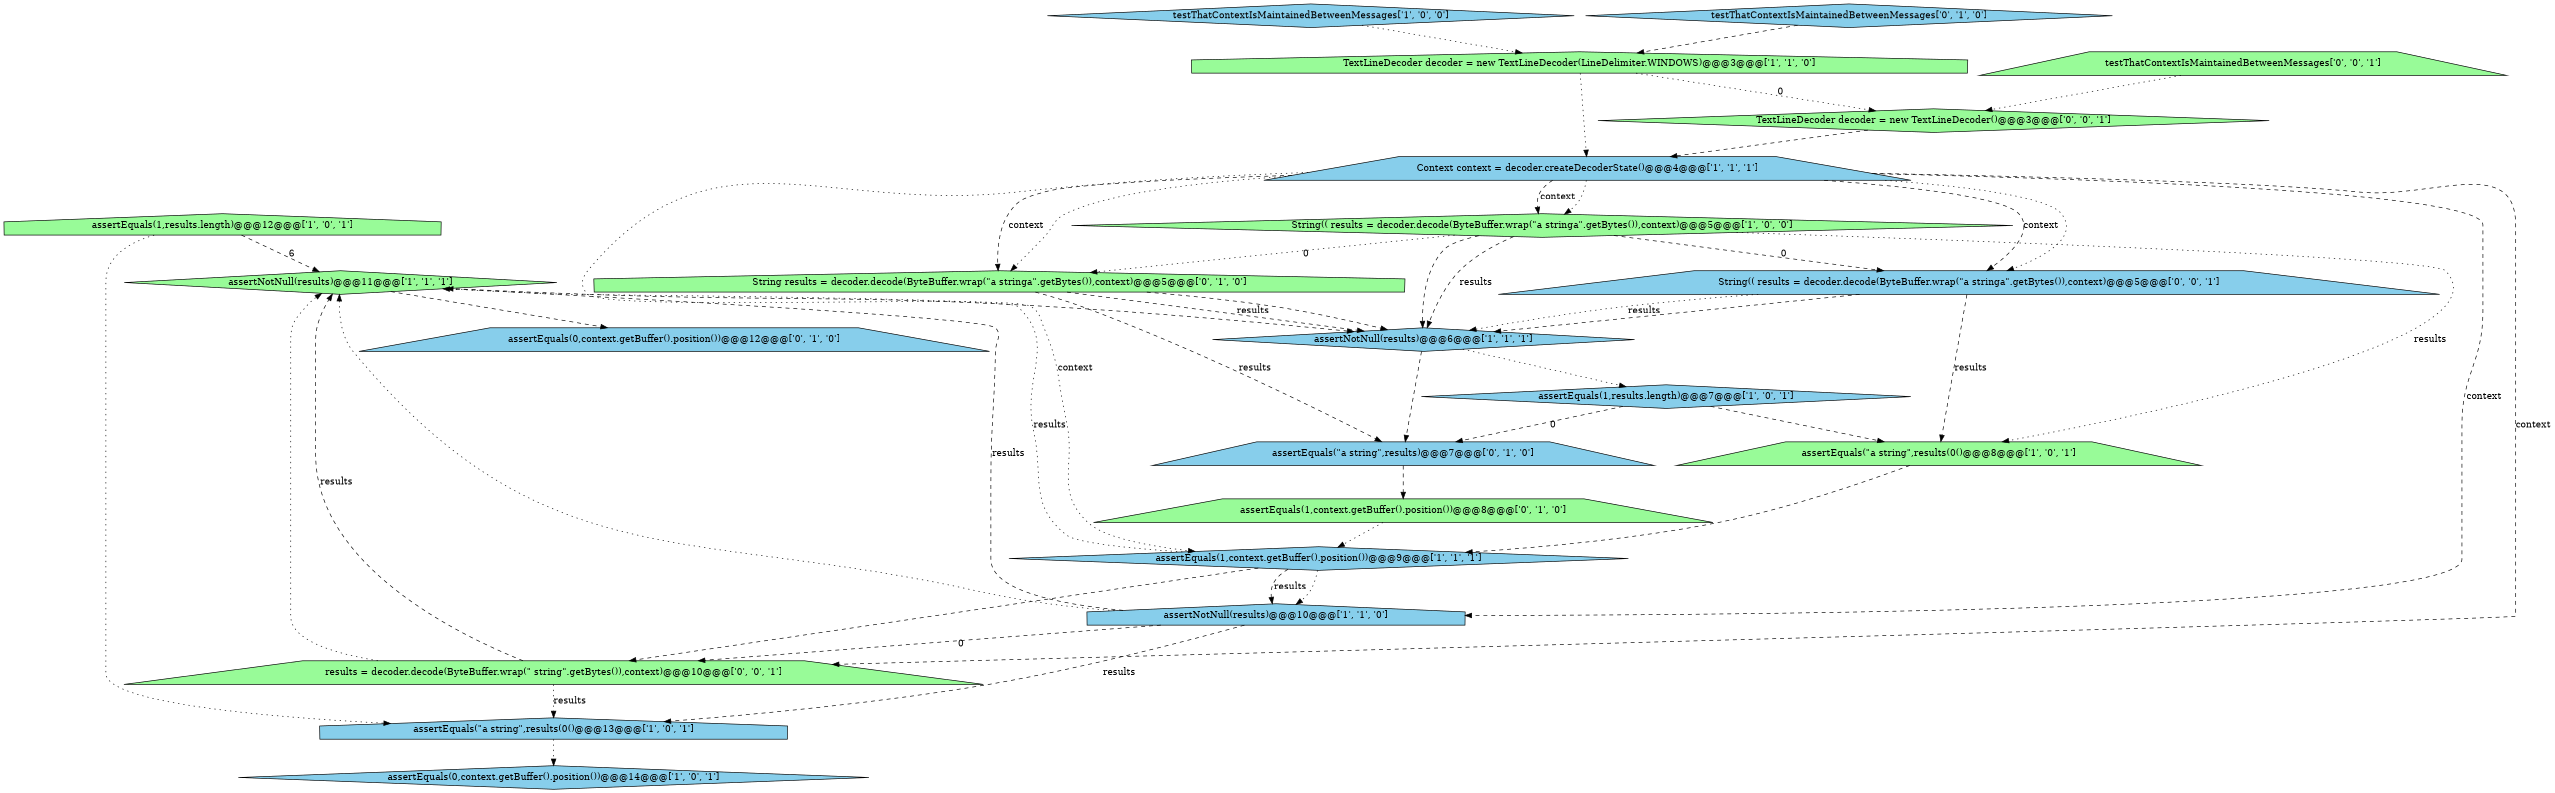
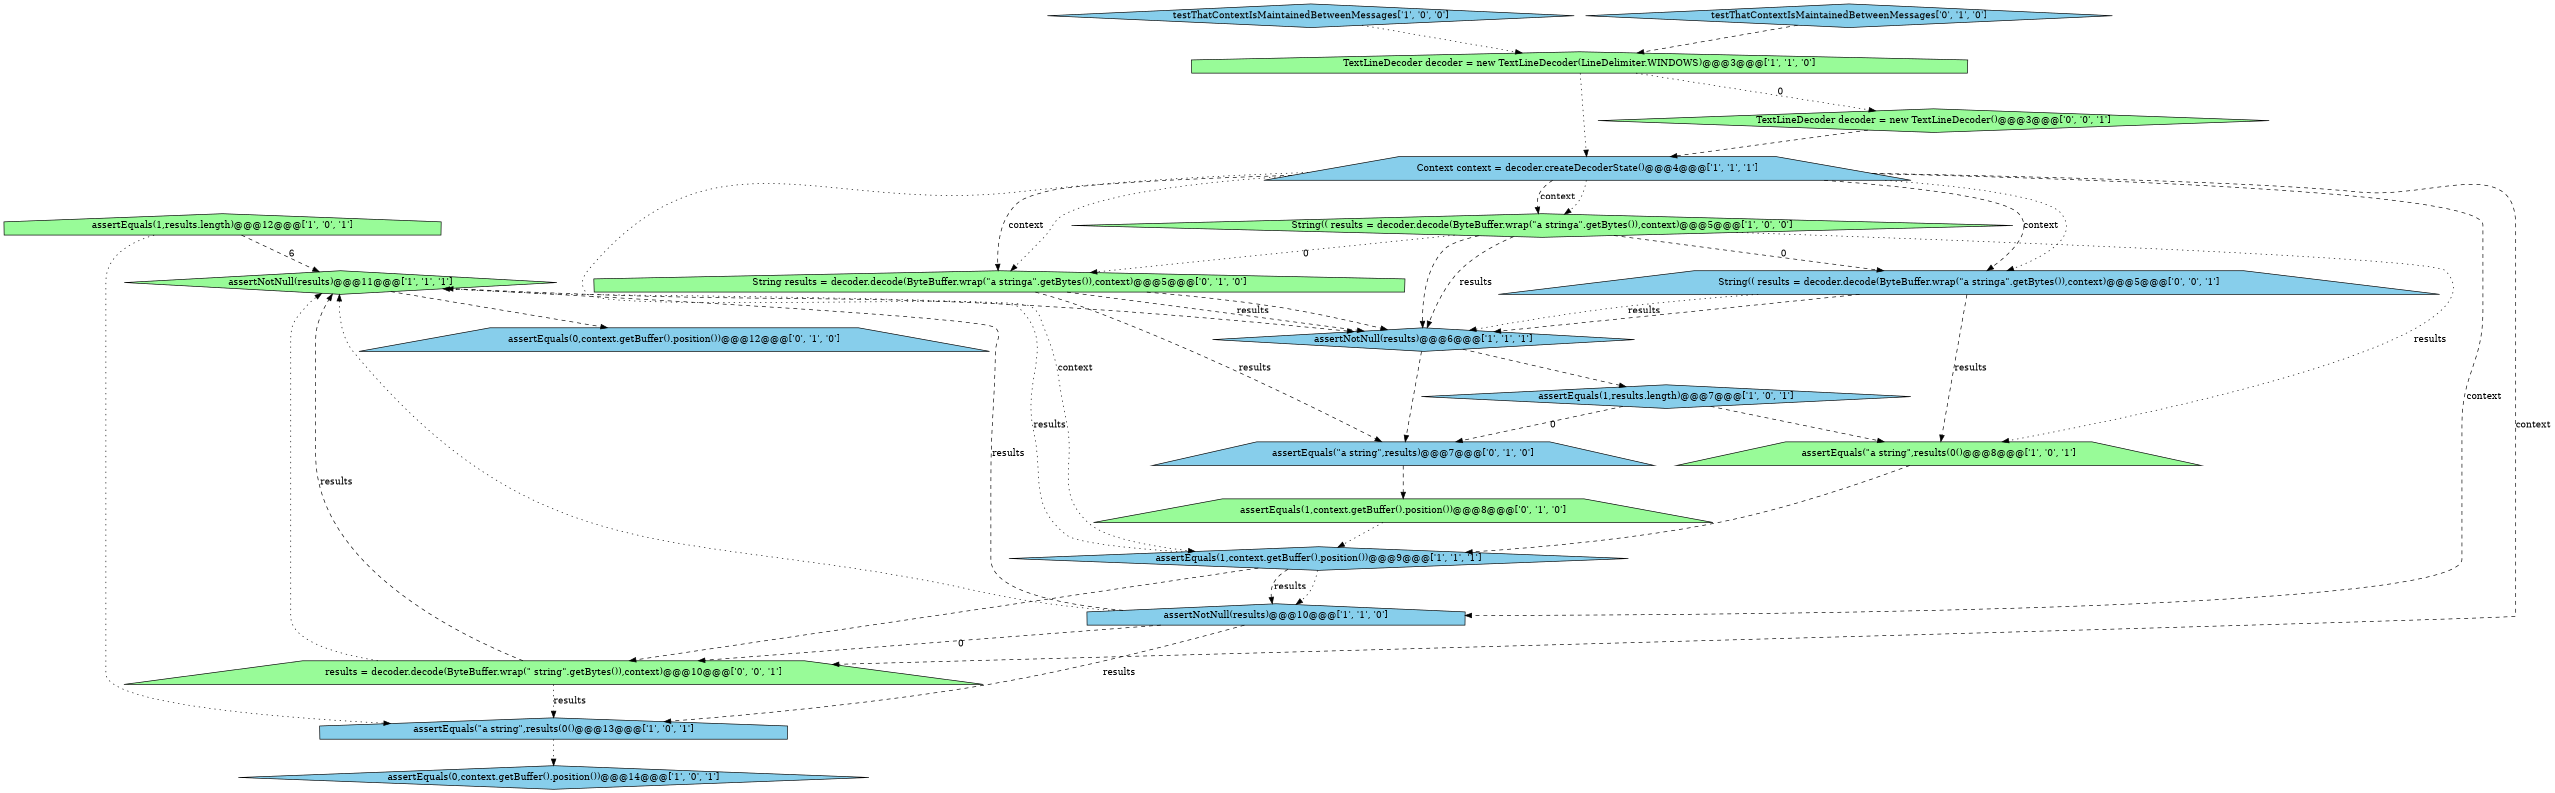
node "testThatContextIsMaintainedBetweenMessages['0', '0', '1']": removed
edge "assertNotNull(results)@@@6@@@['1', '1', '1']" -> "assertEquals(1,results.length)@@@7@@@['1', '0', '1']": style dotted -> dashed
